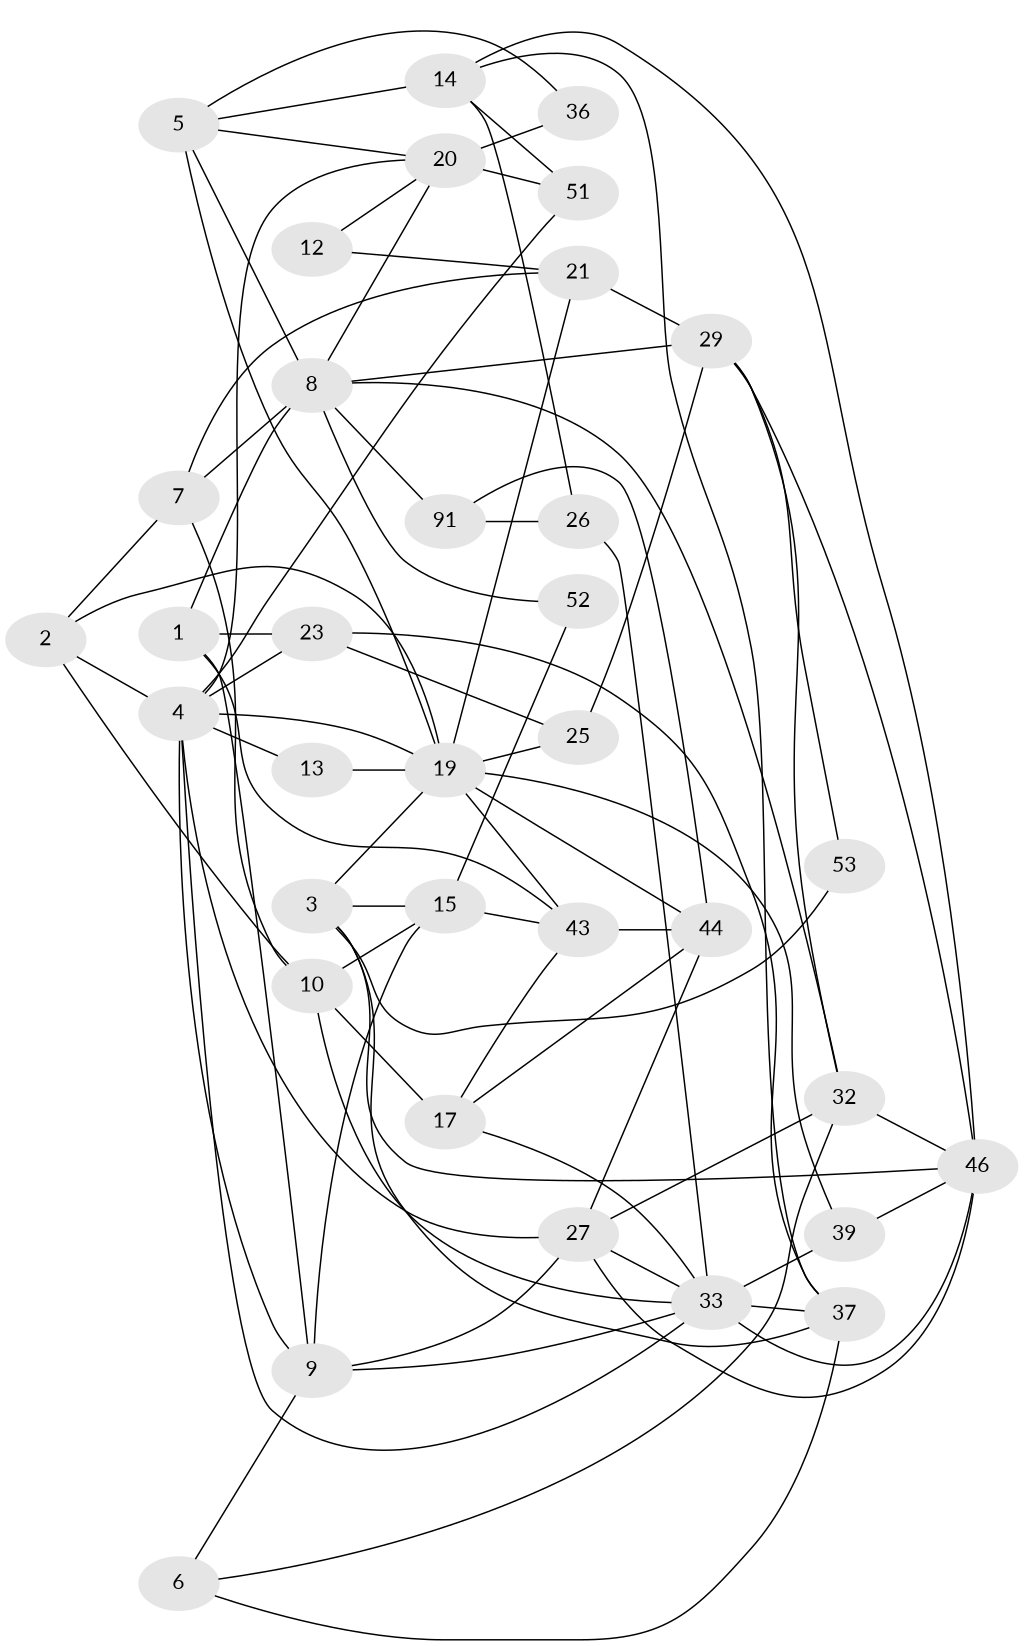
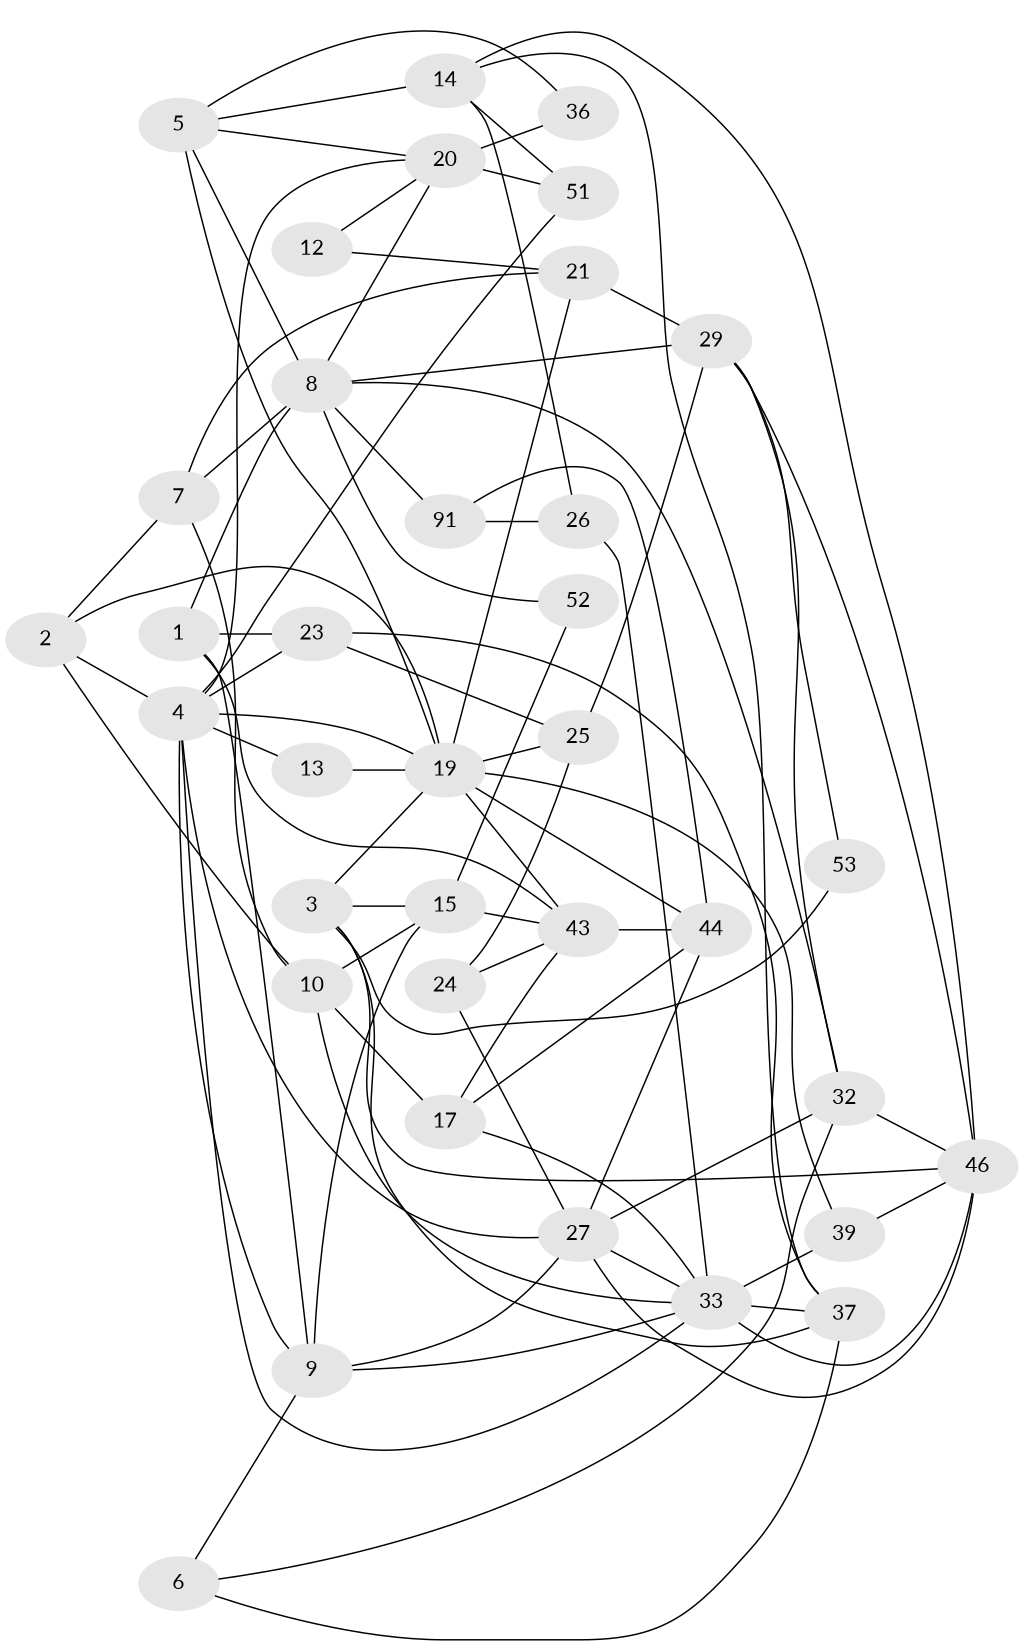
node "24": added
